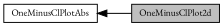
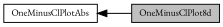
node "OneMinusClPlot2d": label "OneMinusClPlot2d" -> "OneMinusClPlot8d"
